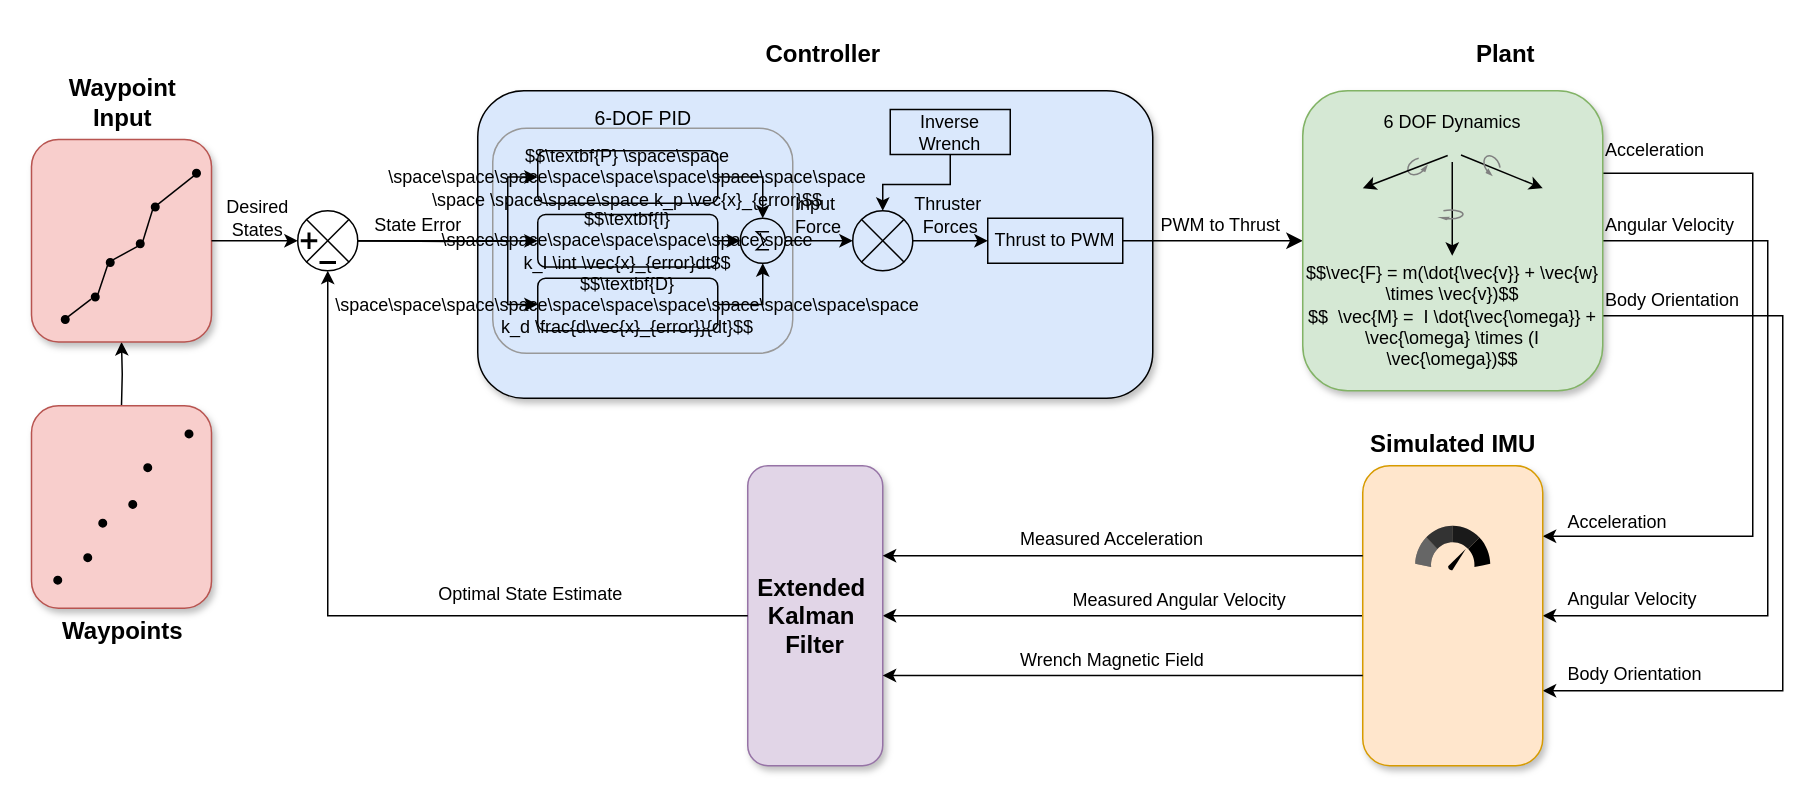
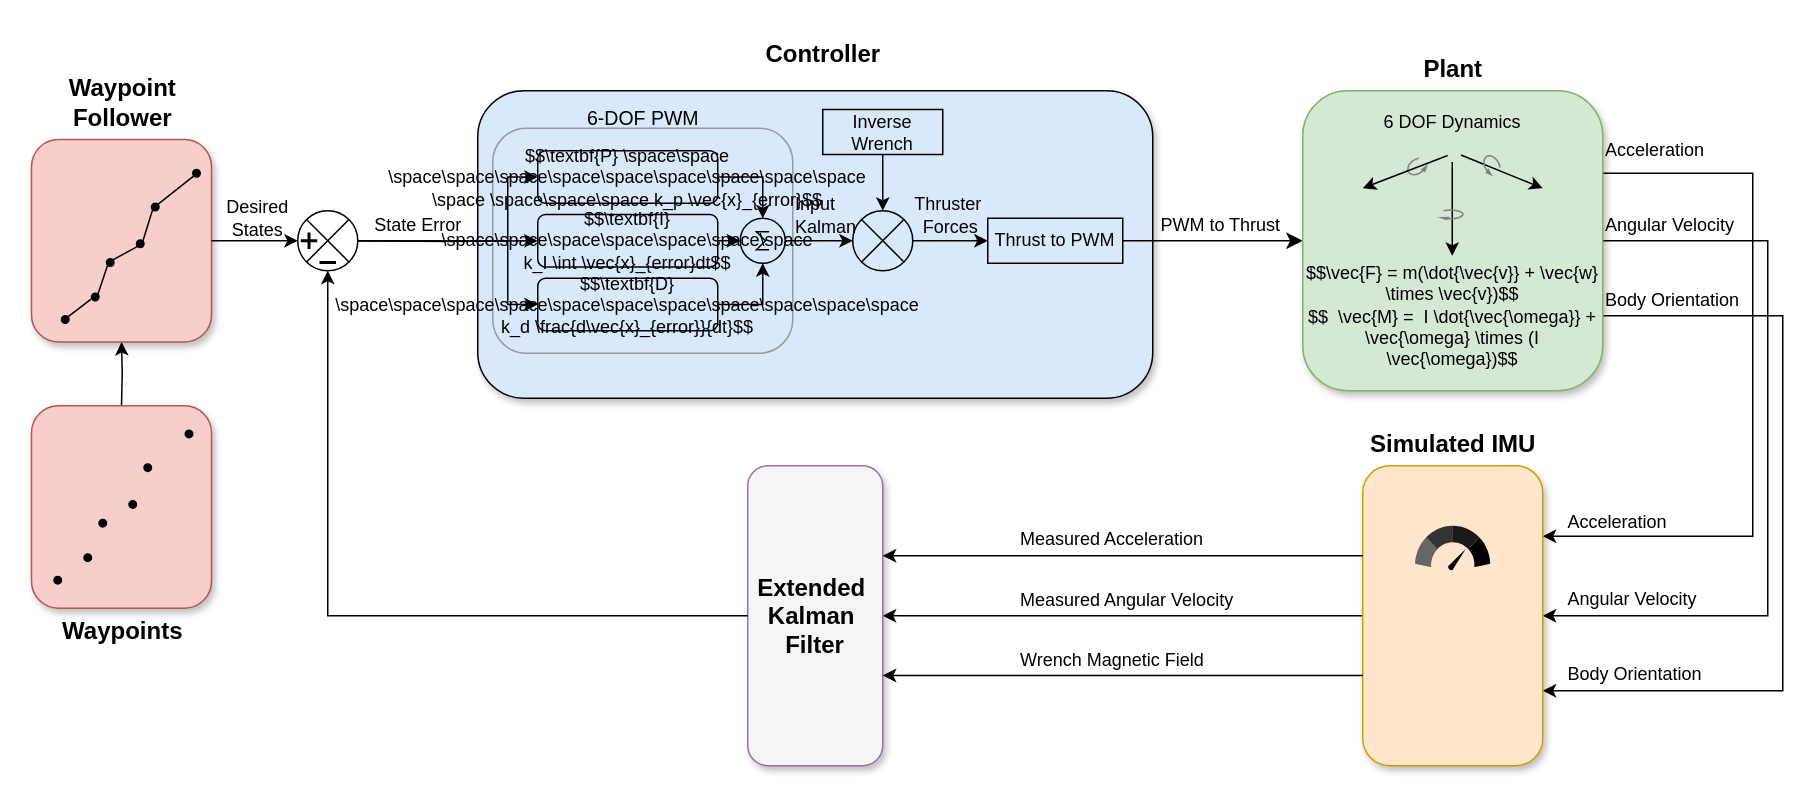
node "Plant": moved (1505, 53) -> (1453, 68)
node "Waypoint Input": label "Waypoint Input" -> "Waypoint Follower"
node "6-DOF PID": label "6-DOF PID" -> "6-DOF PWM"
node "Inverse Wrench": moved (950, 132) -> (883, 132)
node "Input Force": label "Input Force" -> "Input Kalman"
node "Optimal State Estimate": removed
node "Measured Angular Velocity": moved (1198, 601) -> (1145, 601)
node "Extended Kalman Filter": fillcolor #e1d5e7 -> #f5f5f5
